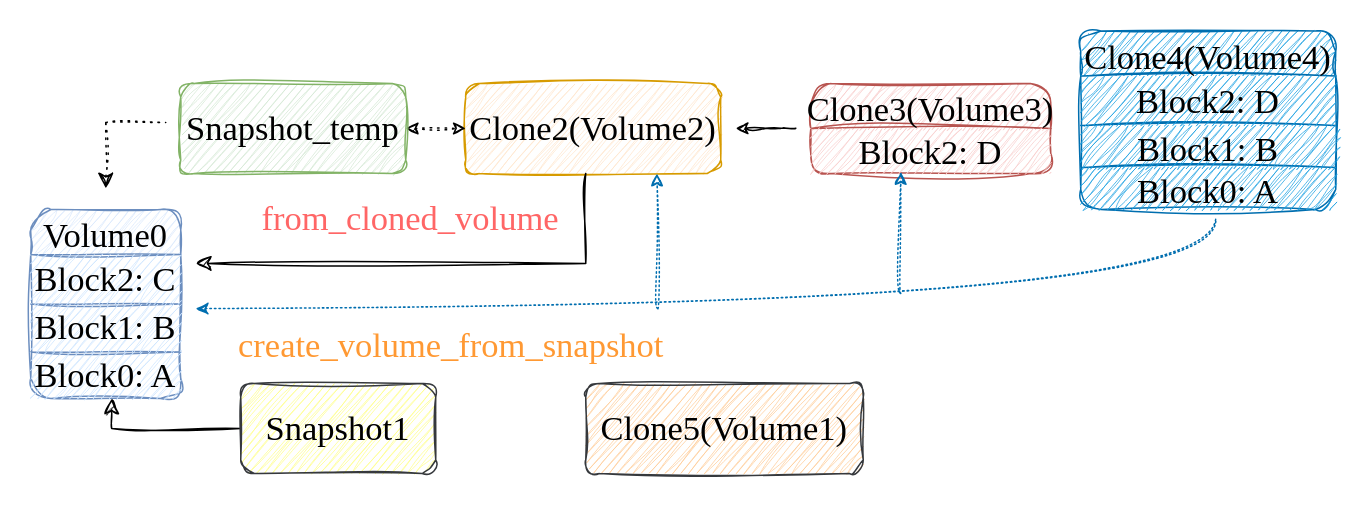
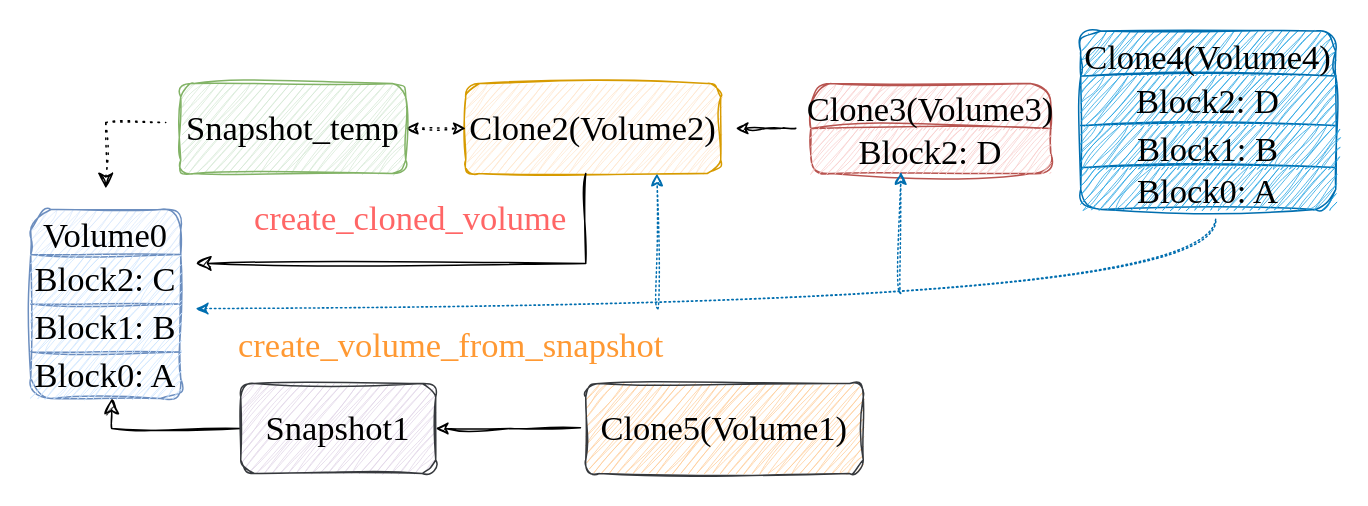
node "from_cloned_volume": label "from_cloned_volume" -> "create_cloned_volume"
node "Snapshot1": fillcolor #ffff88 -> #e1d5e7
edge "Clone5(Volume1)" -> "Snapshot1": added
